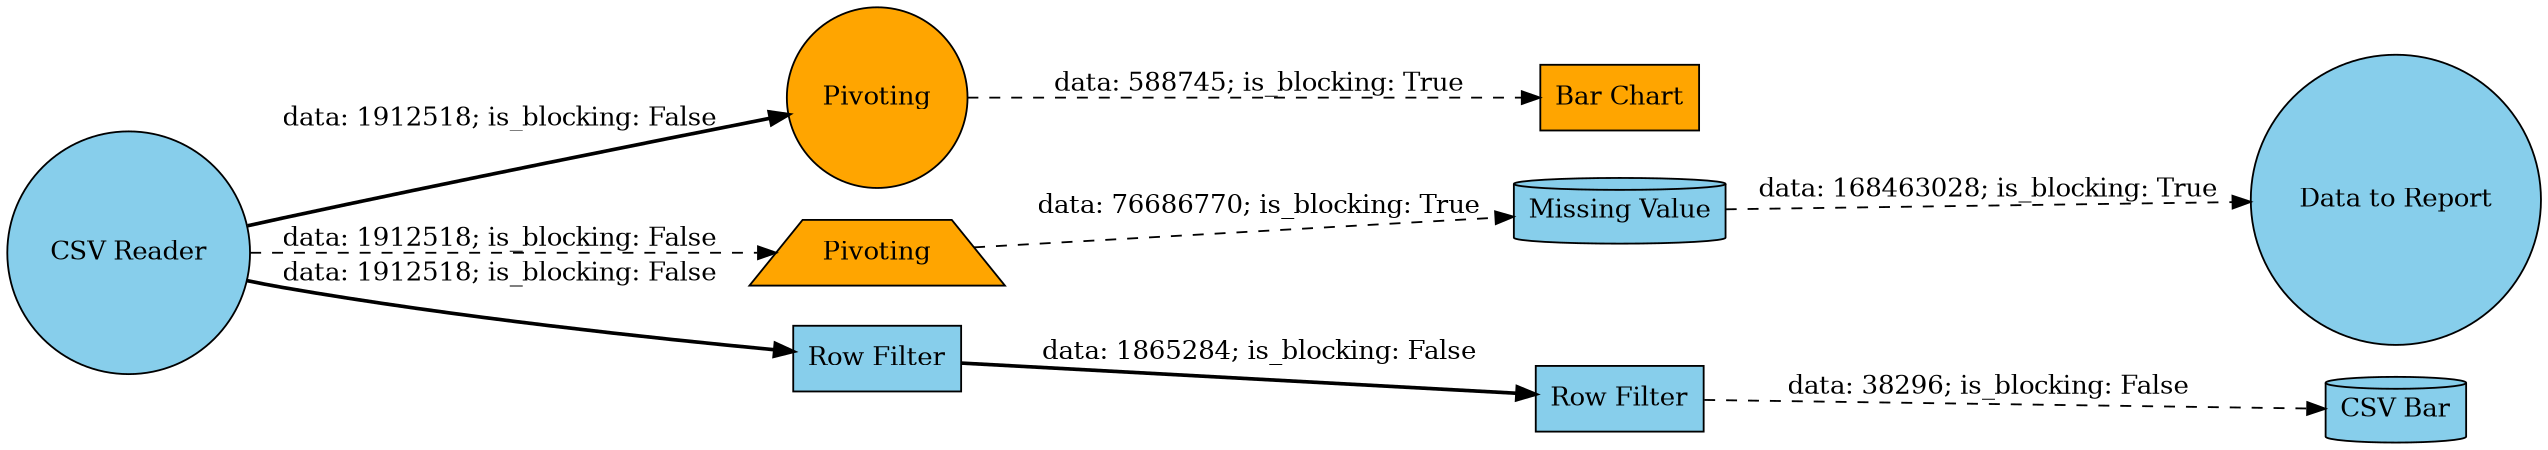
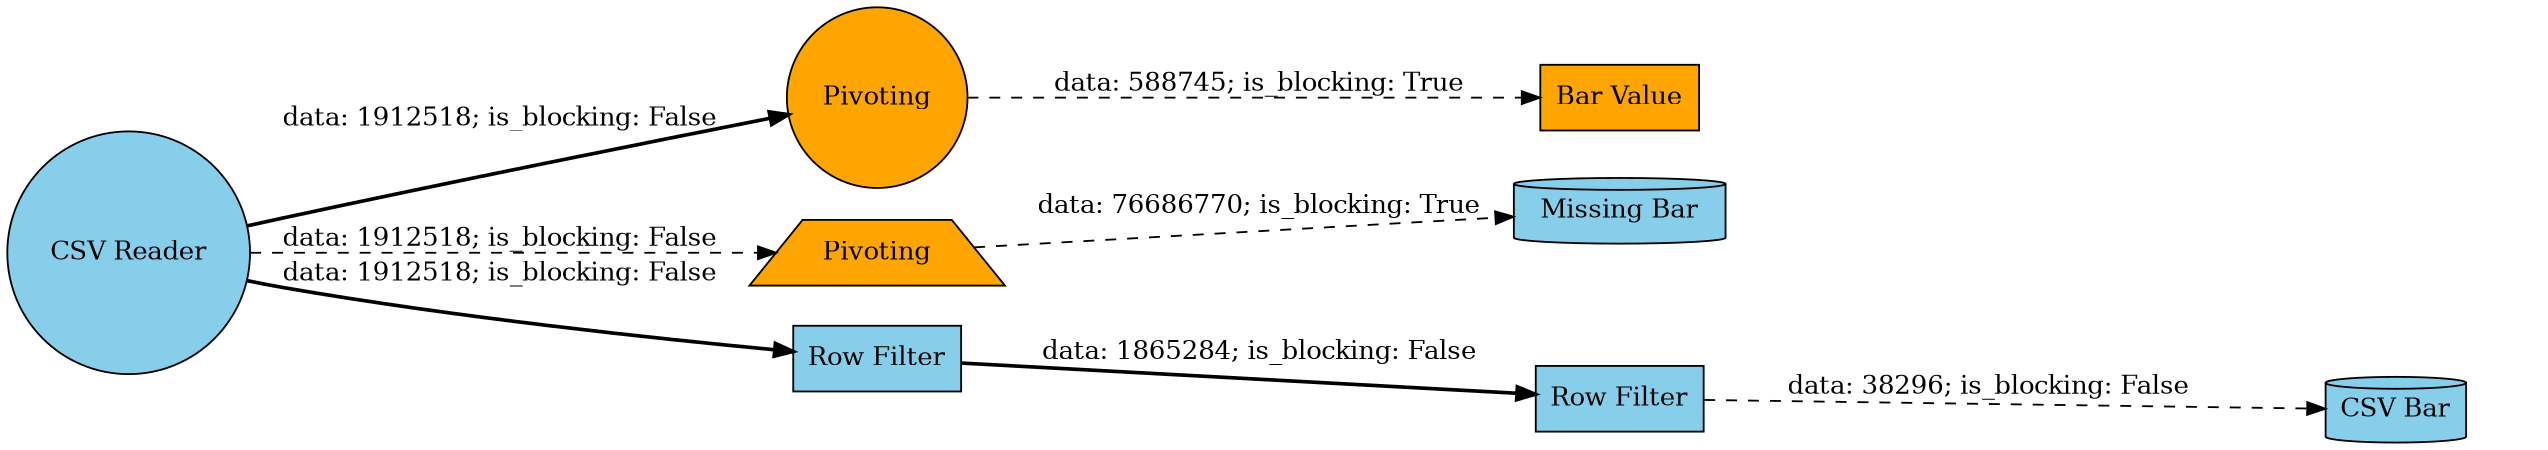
node "Bar Chart": label "Bar Chart" -> "Bar Value"
node "Data to Report": removed
node "Missing Value": label "Missing Value" -> "Missing Bar"
